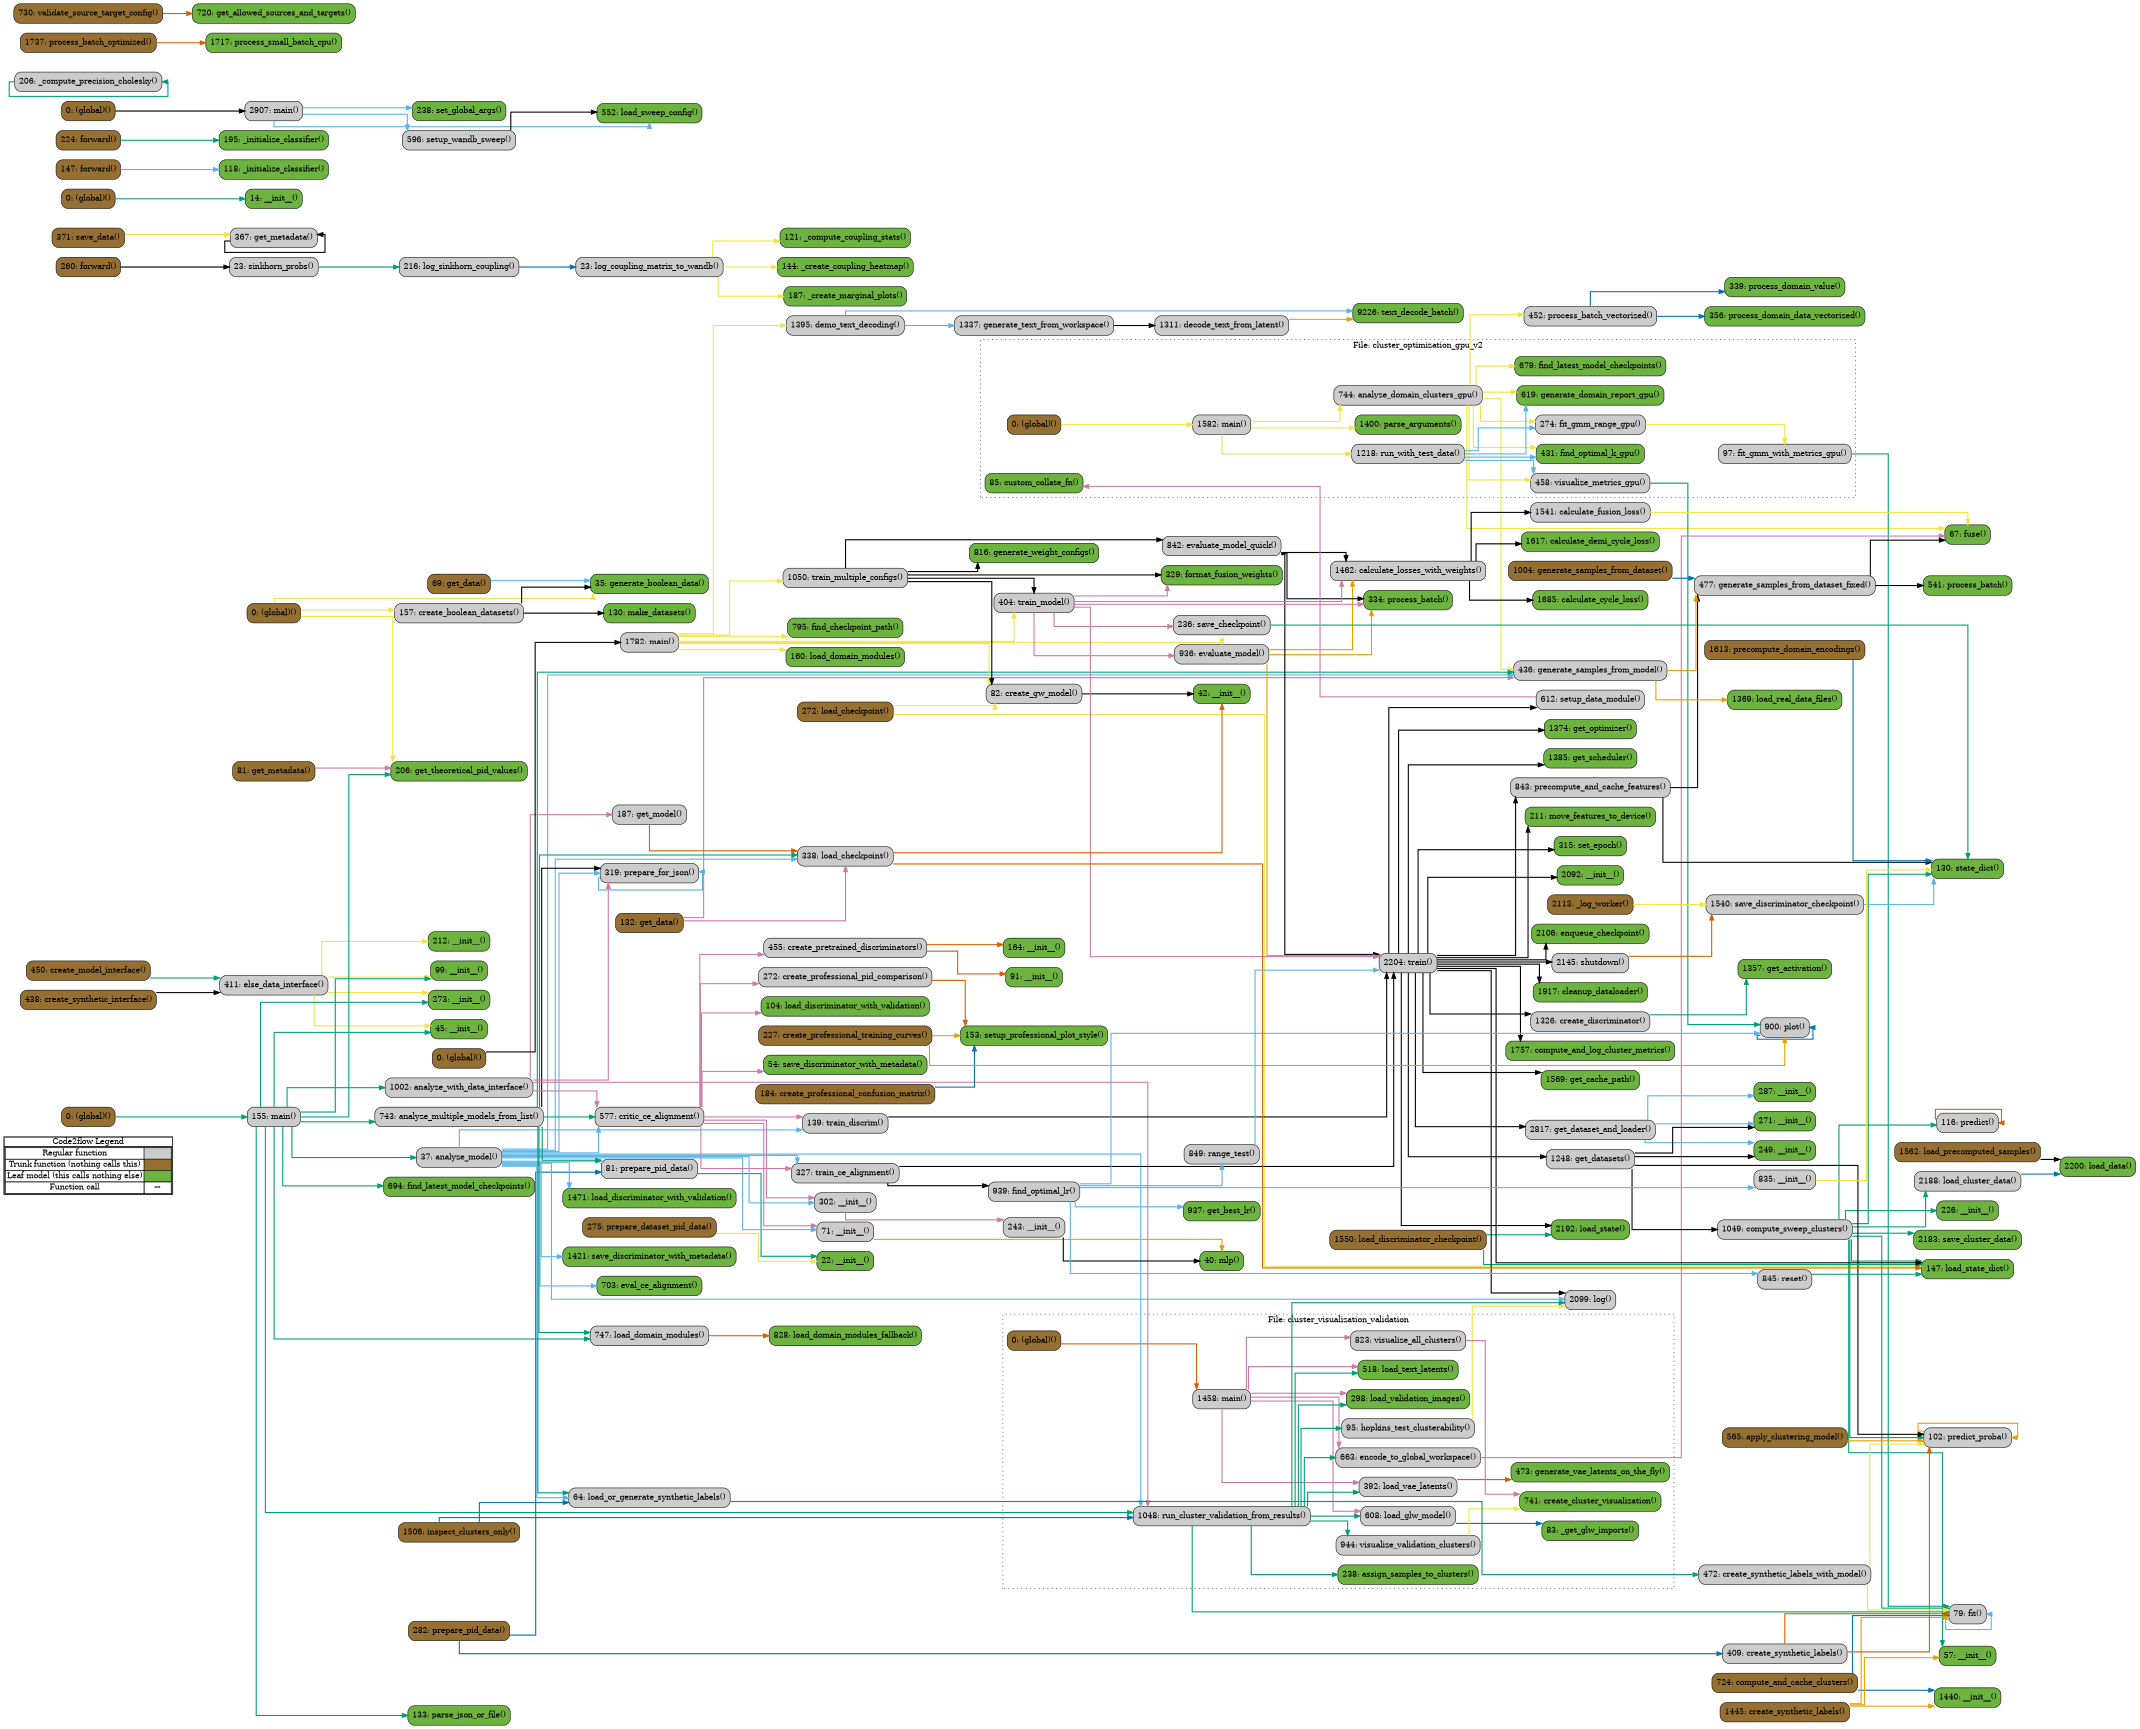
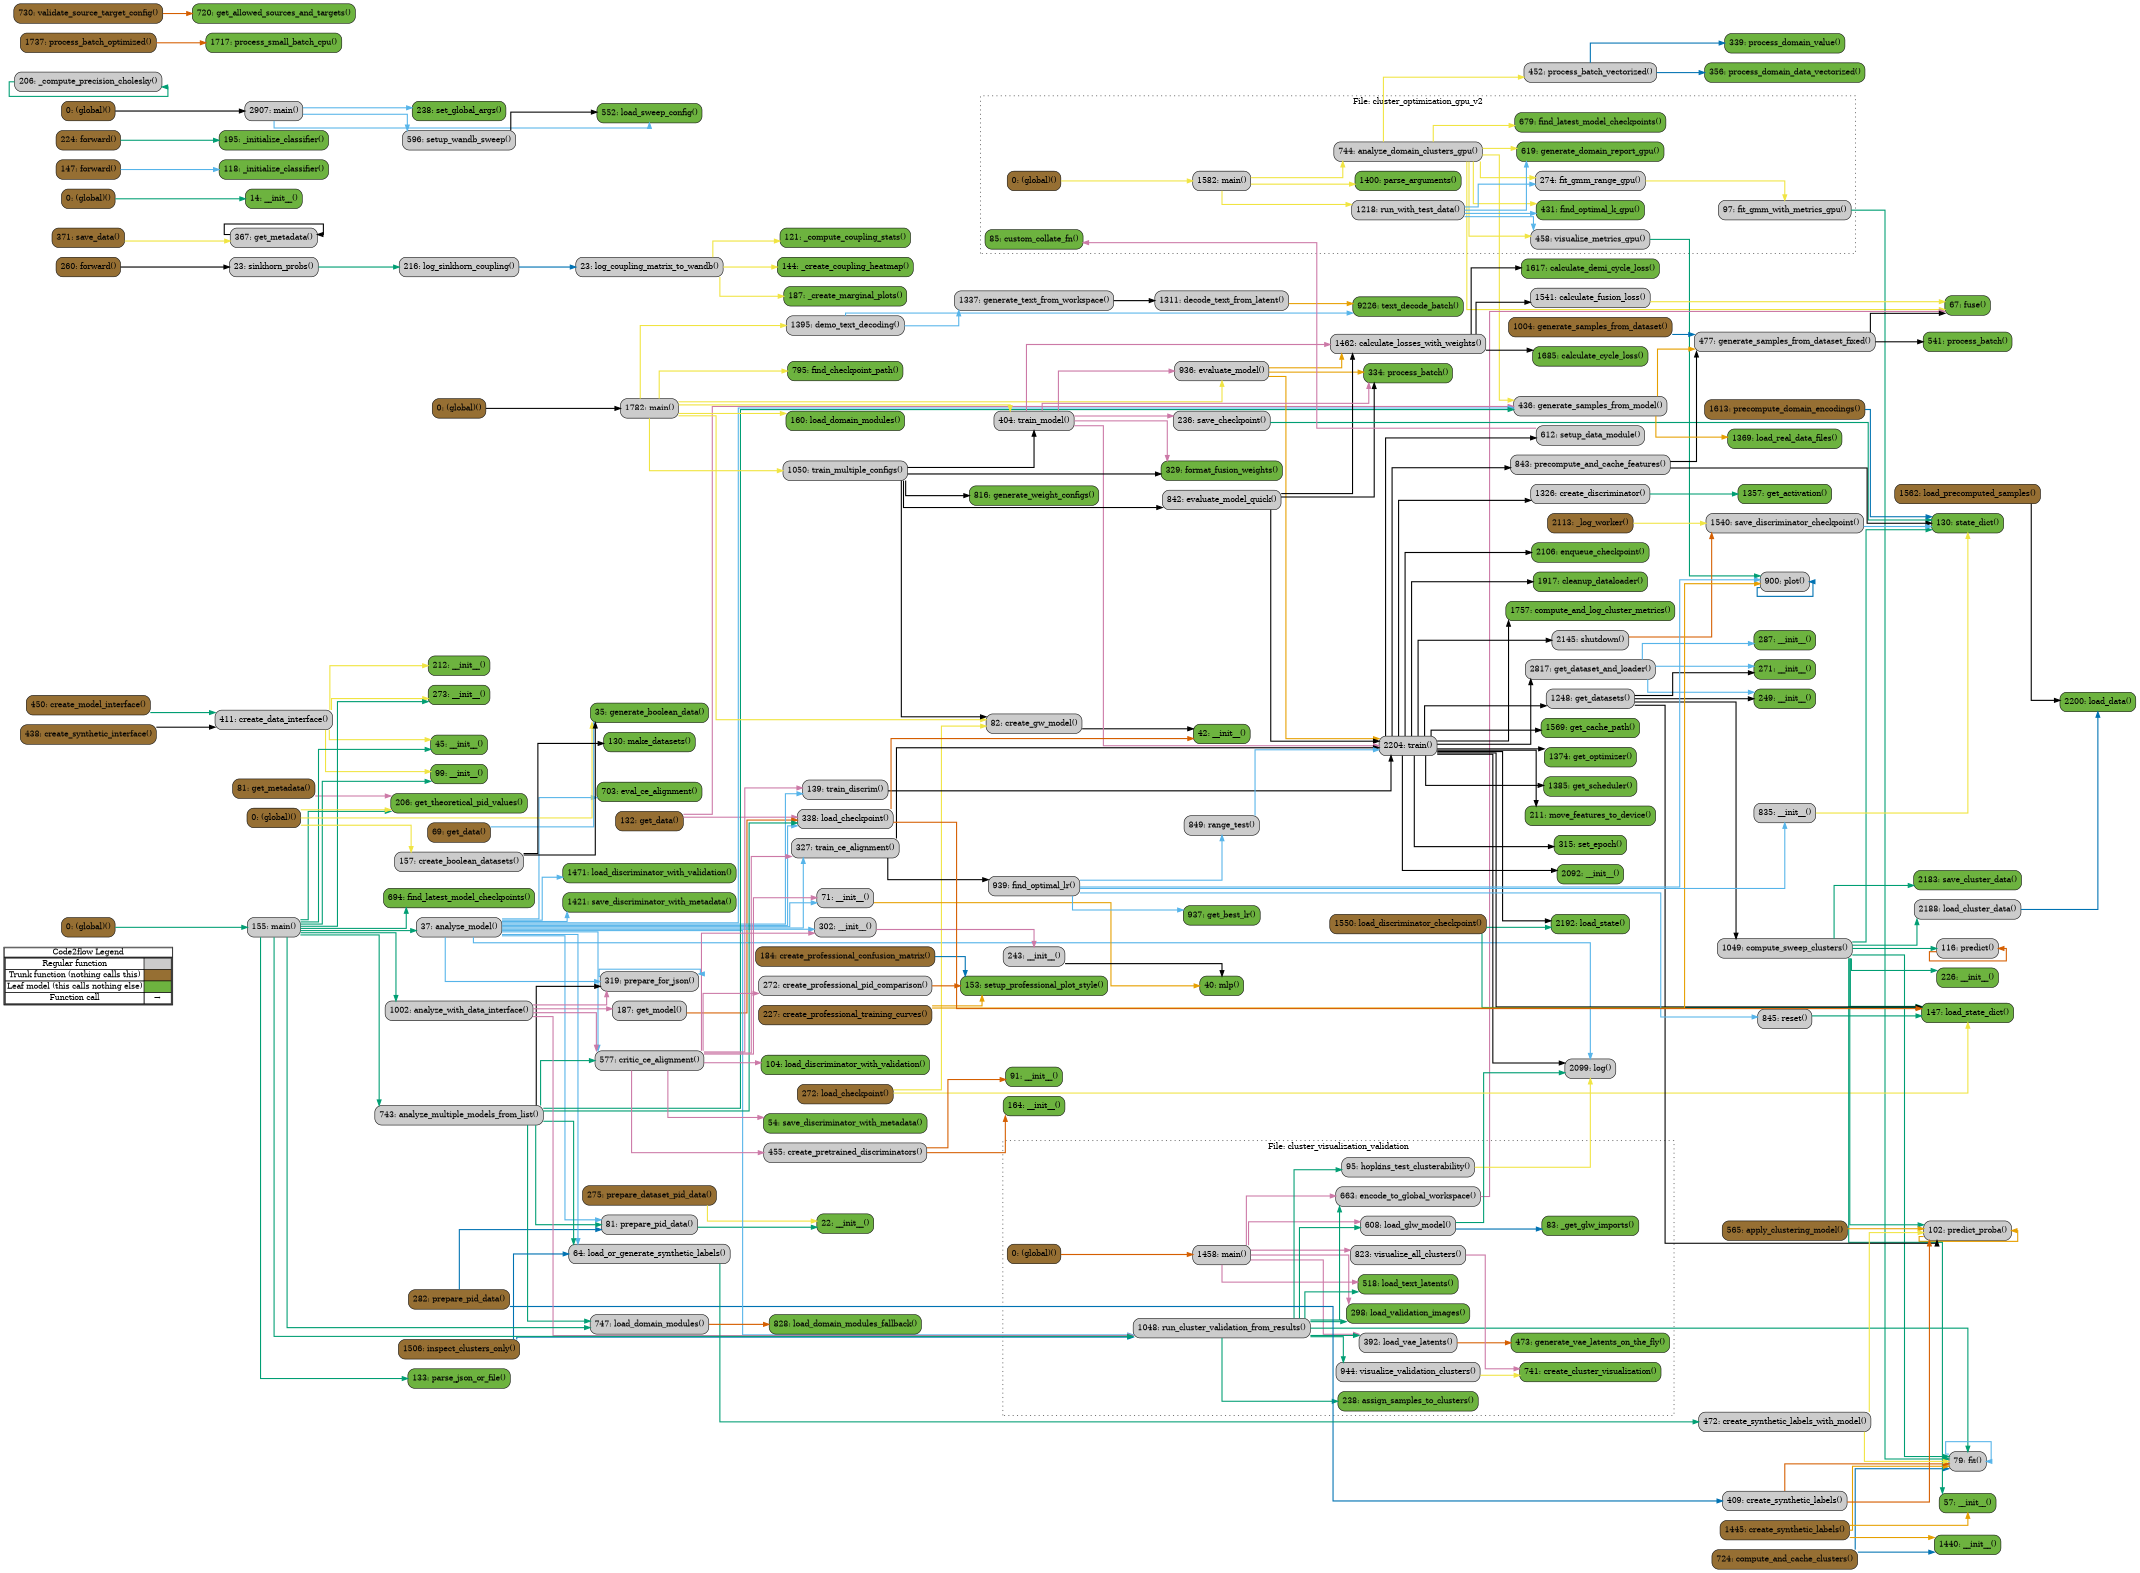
node "411: else_data_interface()": label "411: else_data_interface()" -> "411: create_data_interface()"
edge "1048: run_cluster_validation_from_results()" -> "2099: log()": now "608: load_glw_model()" -> "2099: log()"
